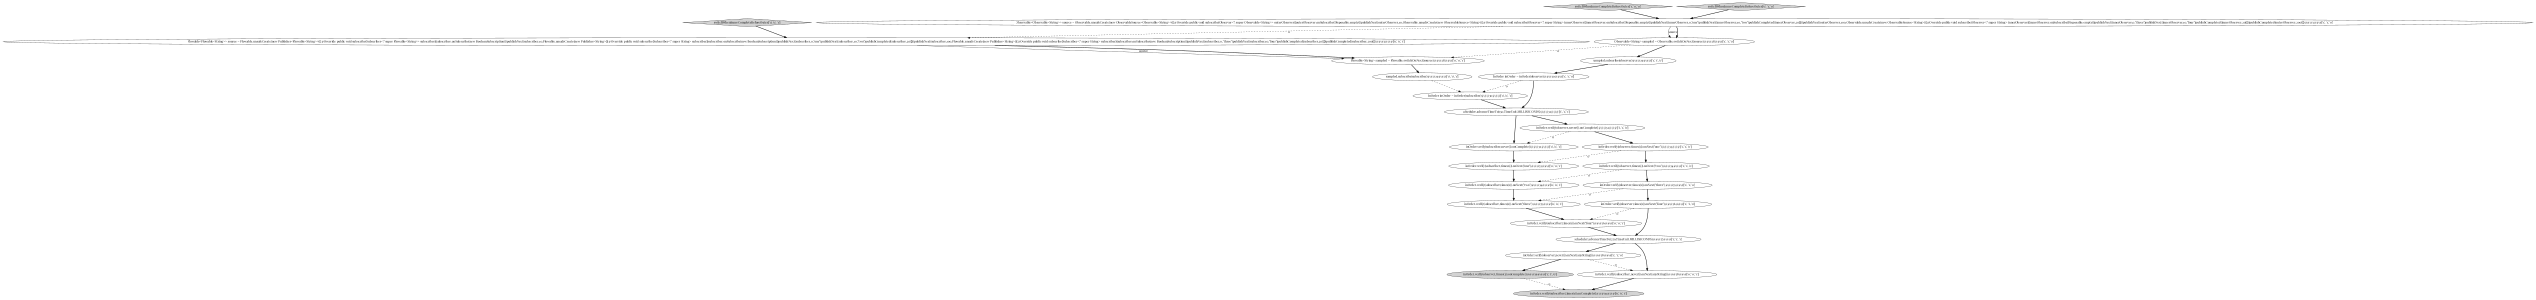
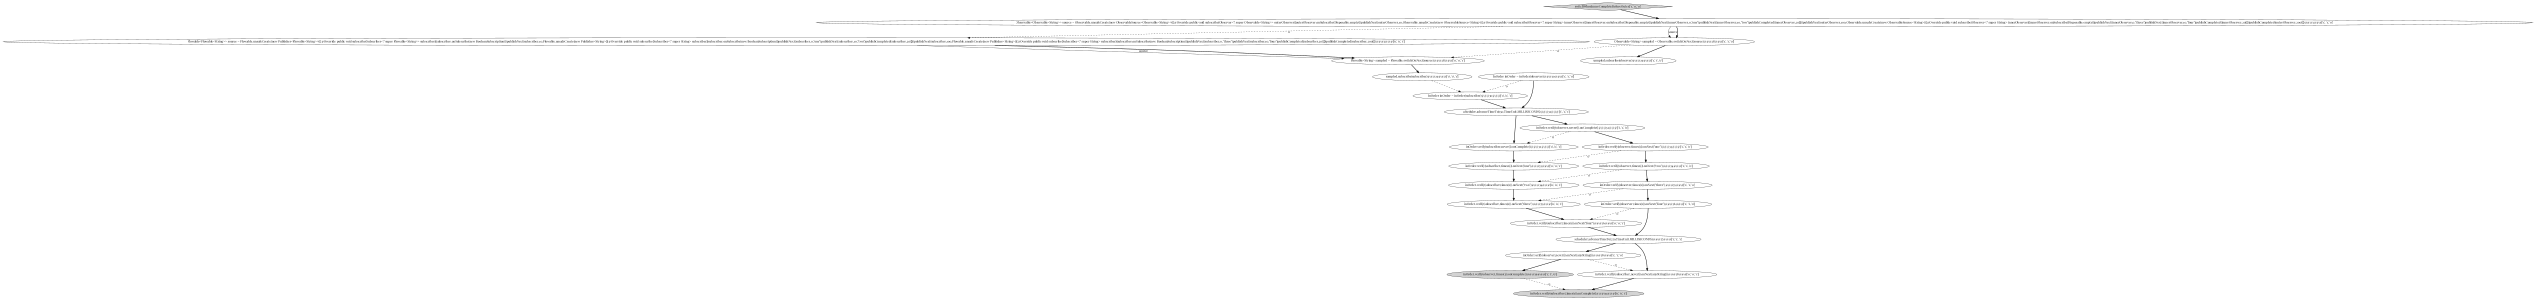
node "switchWhenInnerCompleteBeforeOuter['0', '1', '0']": removed
node "switchWhenInnerCompleteBeforeOuter['0', '0', '1']": removed
edge "sampled.subscribe(observer)@@@29@@@['1', '1', '0']" -> "InOrder inOrder = inOrder(observer)@@@30@@@['1', '1', '0']": removed
